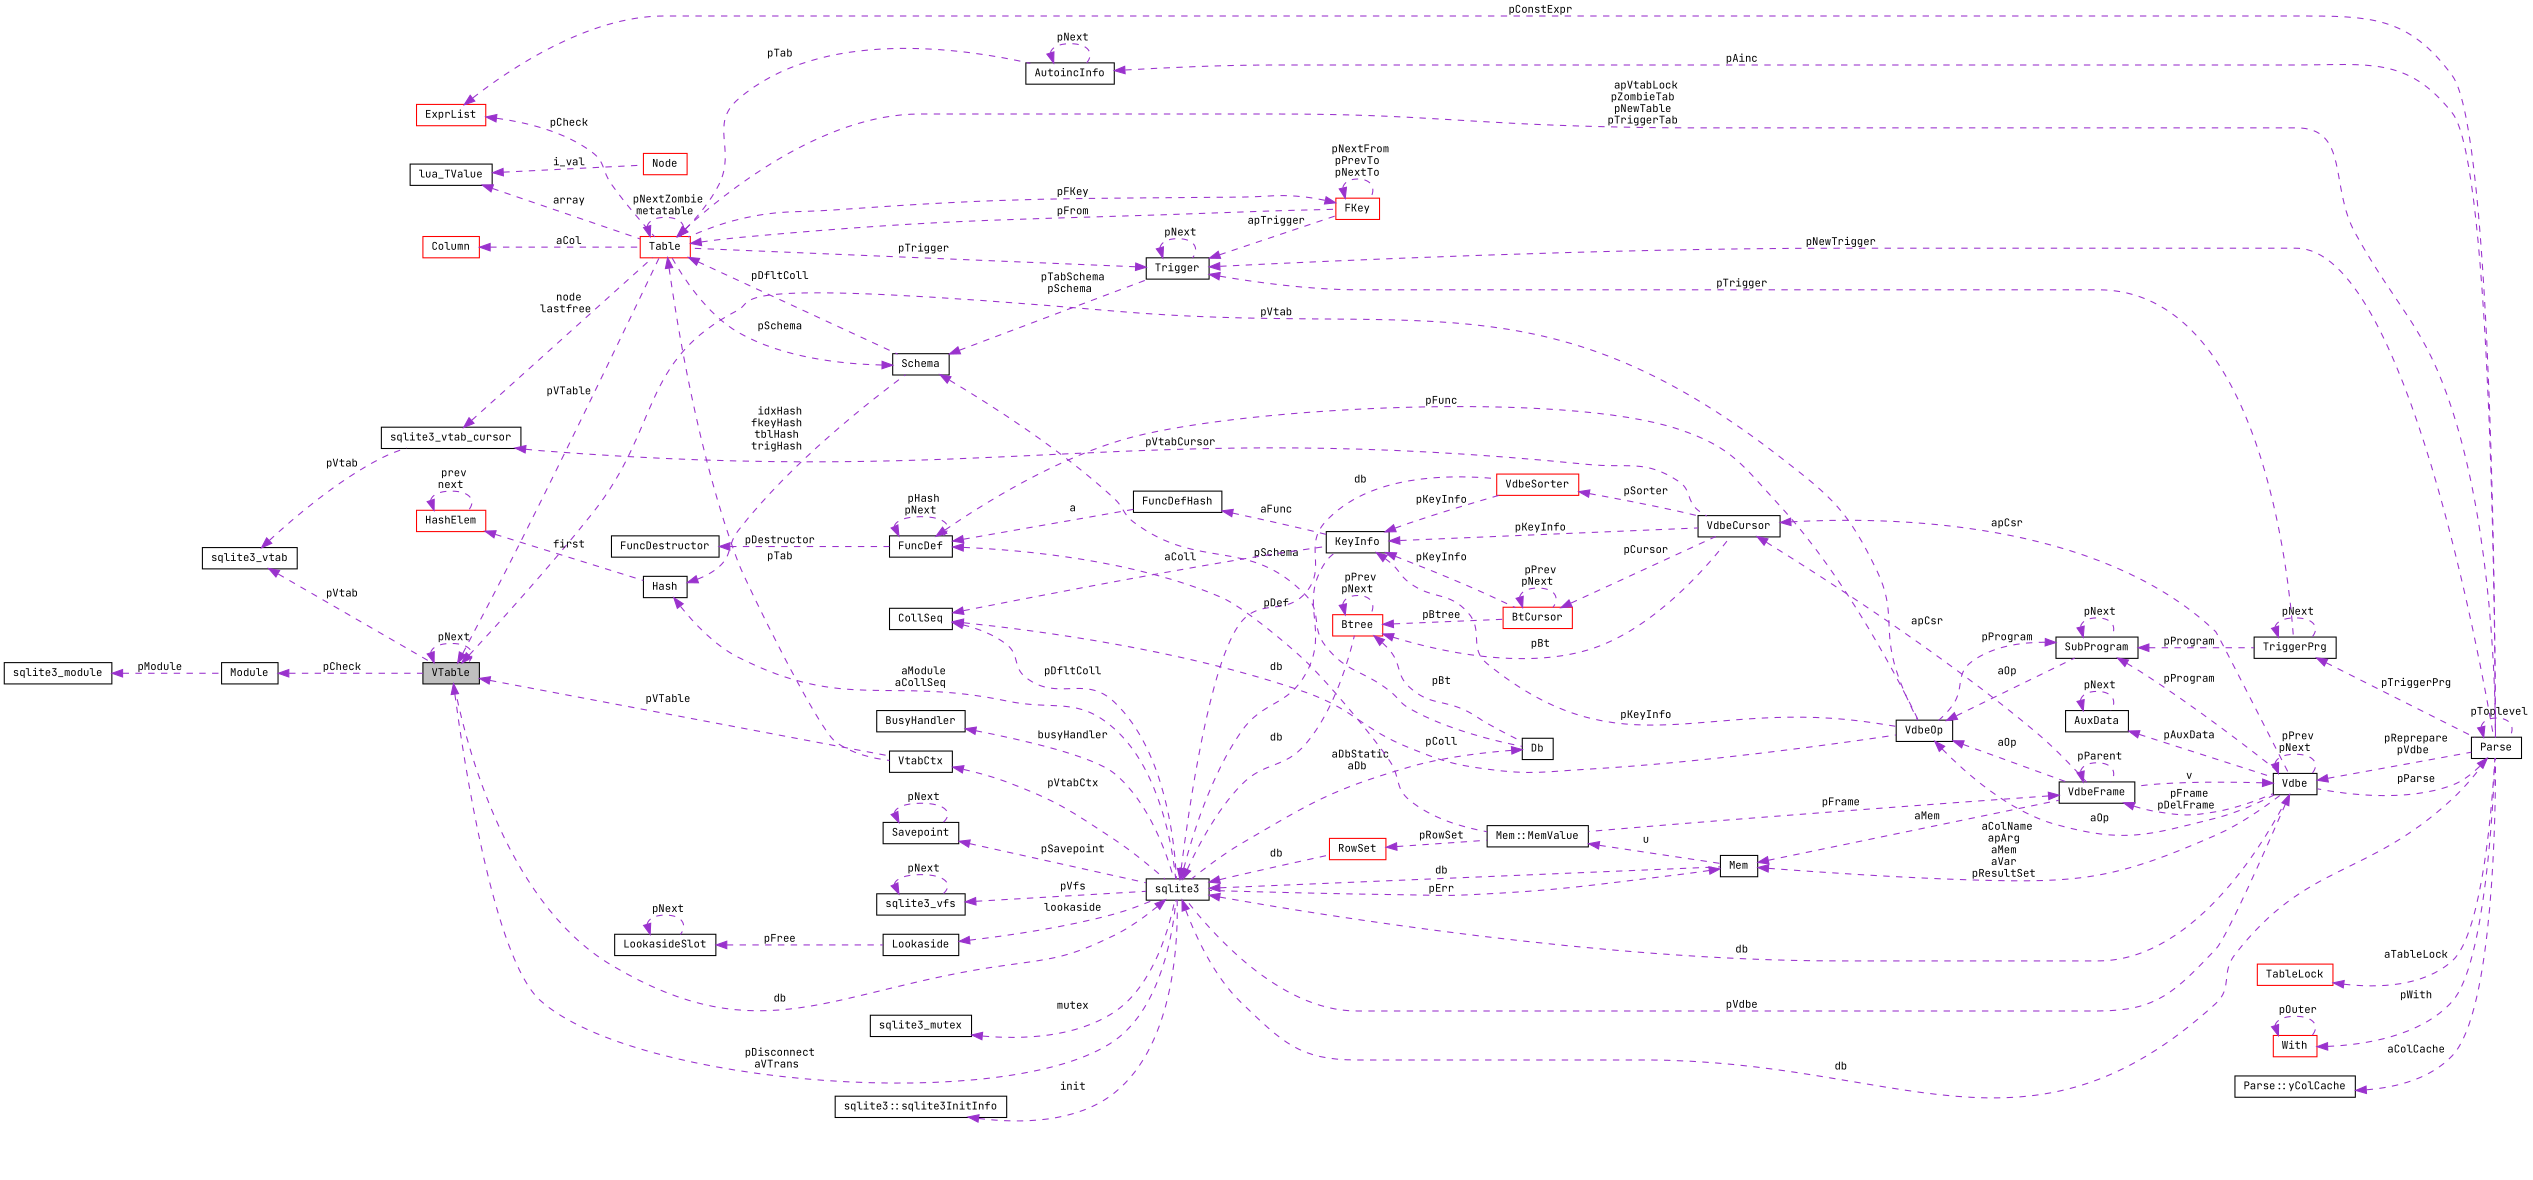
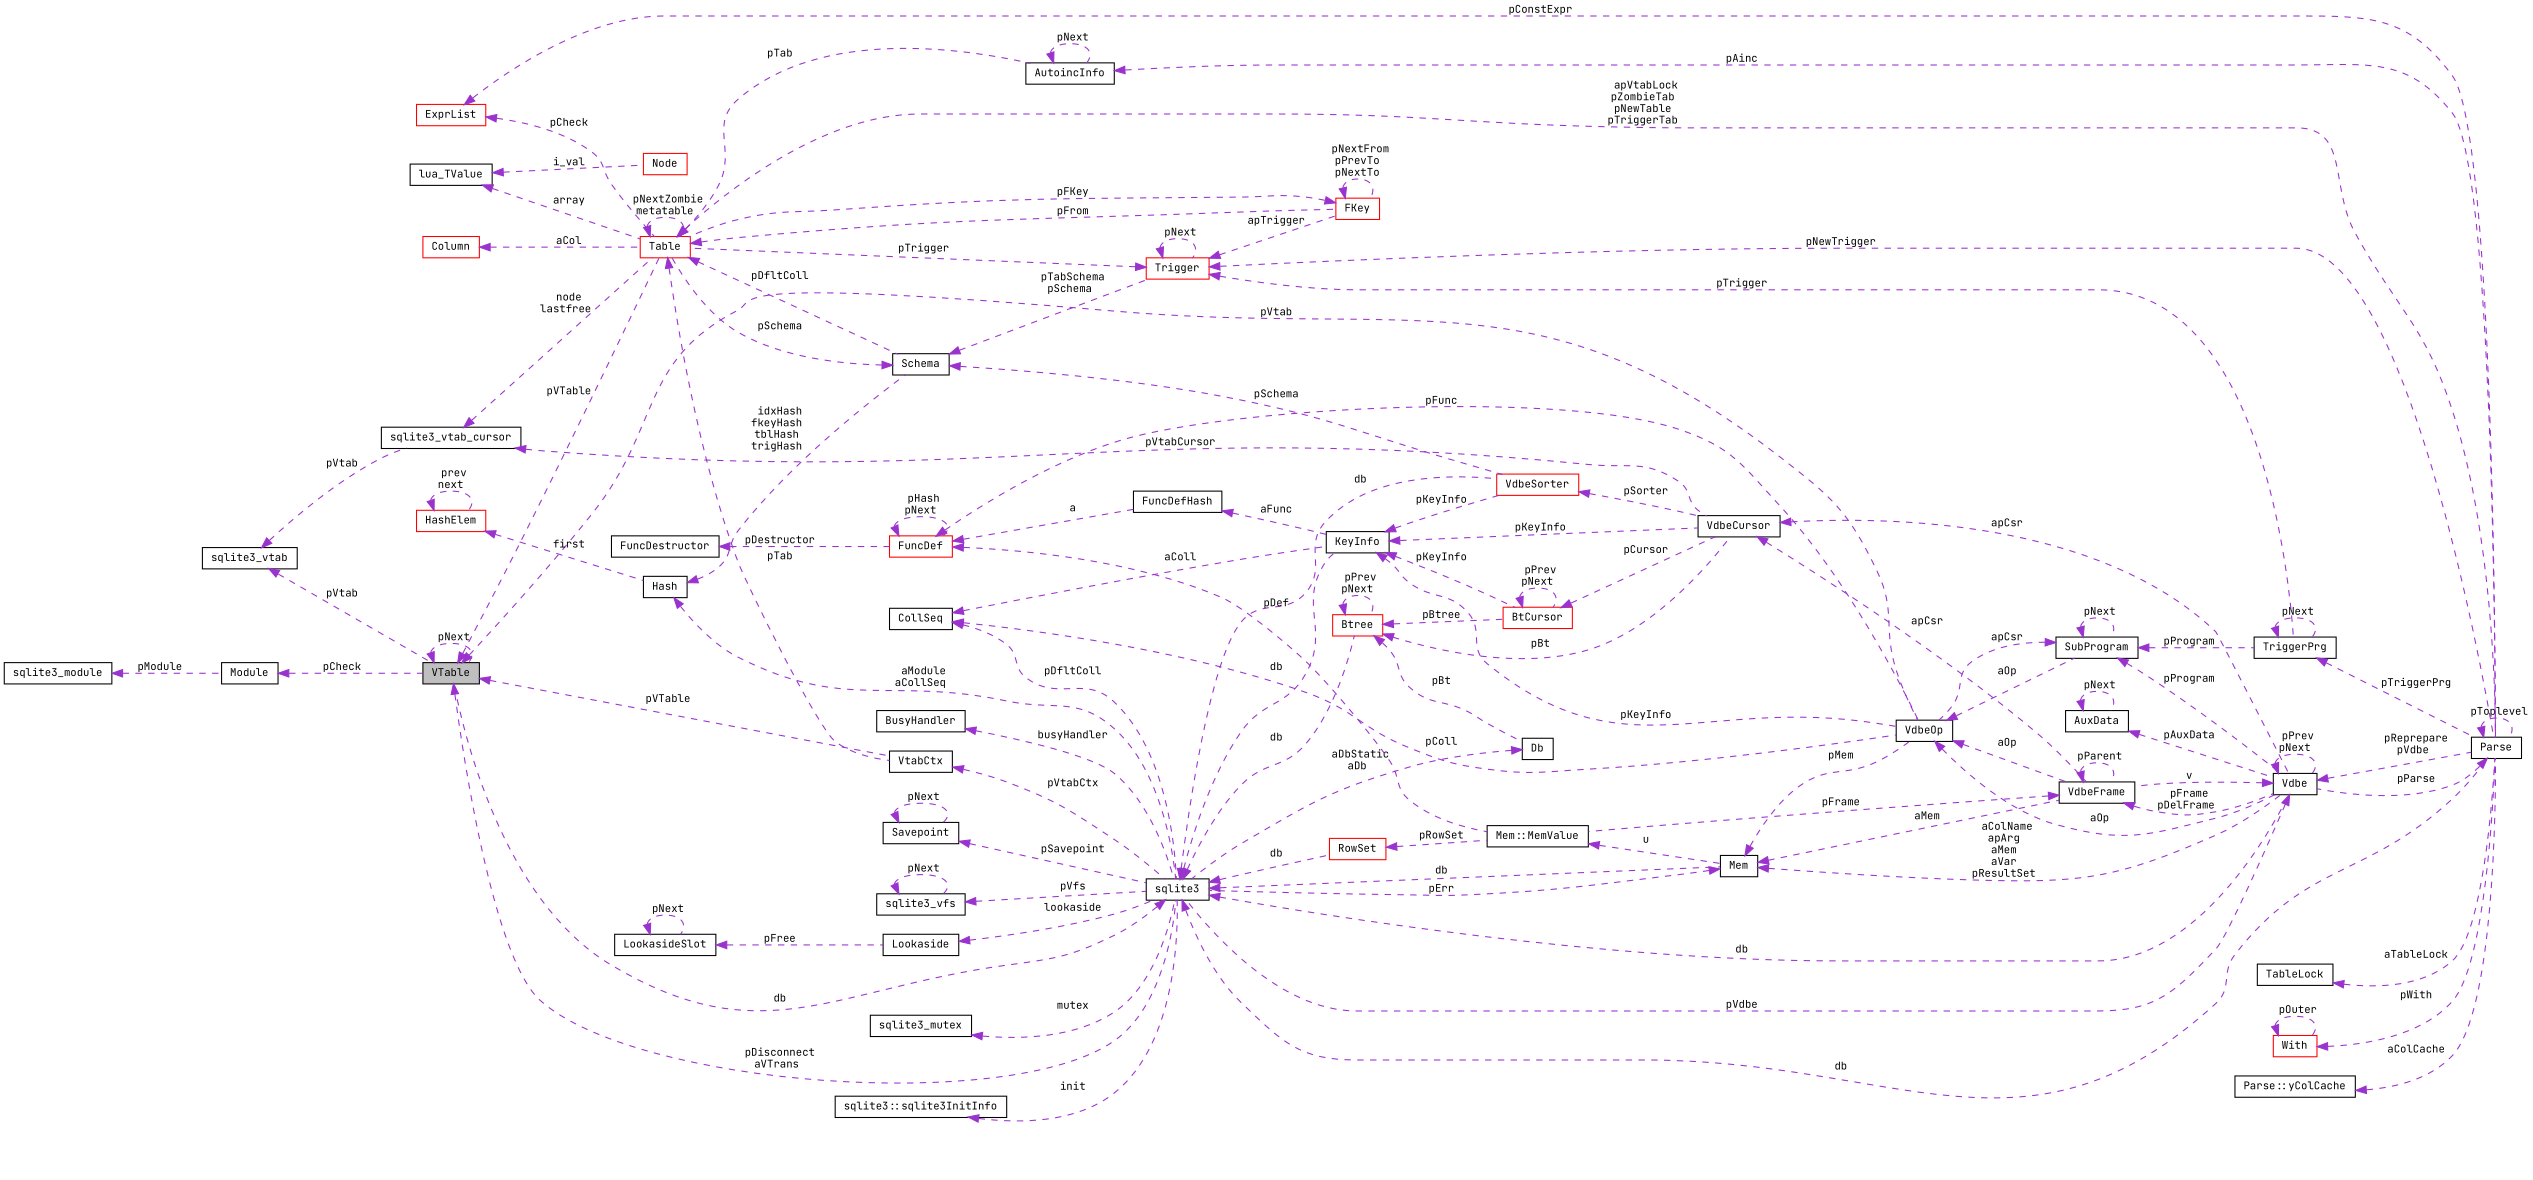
node "Trigger": color black -> red
node "FuncDef": color black -> red
edge "Db" -> "Schema": now "VdbeSorter" -> "Schema"
edge "VdbeOp" -> "SubProgram": label " pProgram" -> " apCsr"
edge "VdbeOp" -> "Mem": added, label "pMem"
node "TableLock": color red -> black
